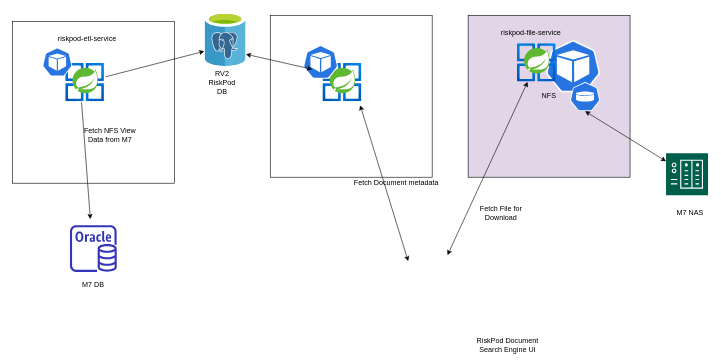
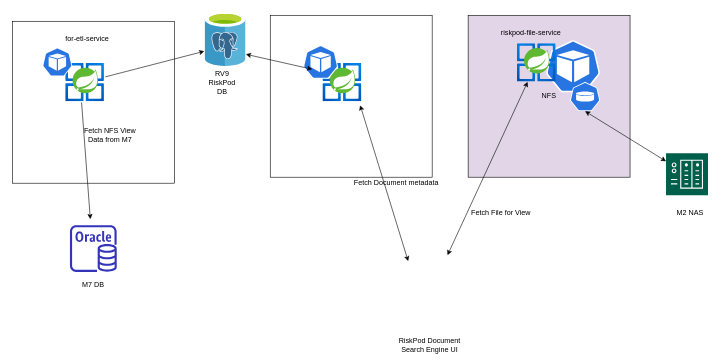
node "riskpod-etl-service": label "riskpod-etl-service" -> "for-etl-service"
node "RV2 RiskPod DB": label "RV2 RiskPod DB" -> "RV9 RiskPod DB"
node "Fetch File for Download": label "Fetch File for Download" -> "Fetch File for View"
node "M7 NAS": label "M7 NAS" -> "M2 NAS"
node "RiskPod Document Search Engine UI": moved (508, 345) -> (430, 345)
